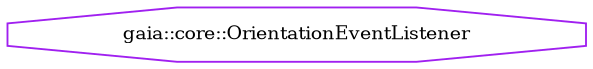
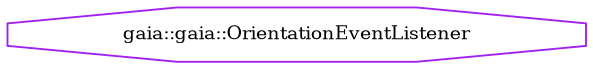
node "gaia::core::OrientationEventListener": label "gaia::core::OrientationEventListener" -> "gaia::gaia::OrientationEventListener"
